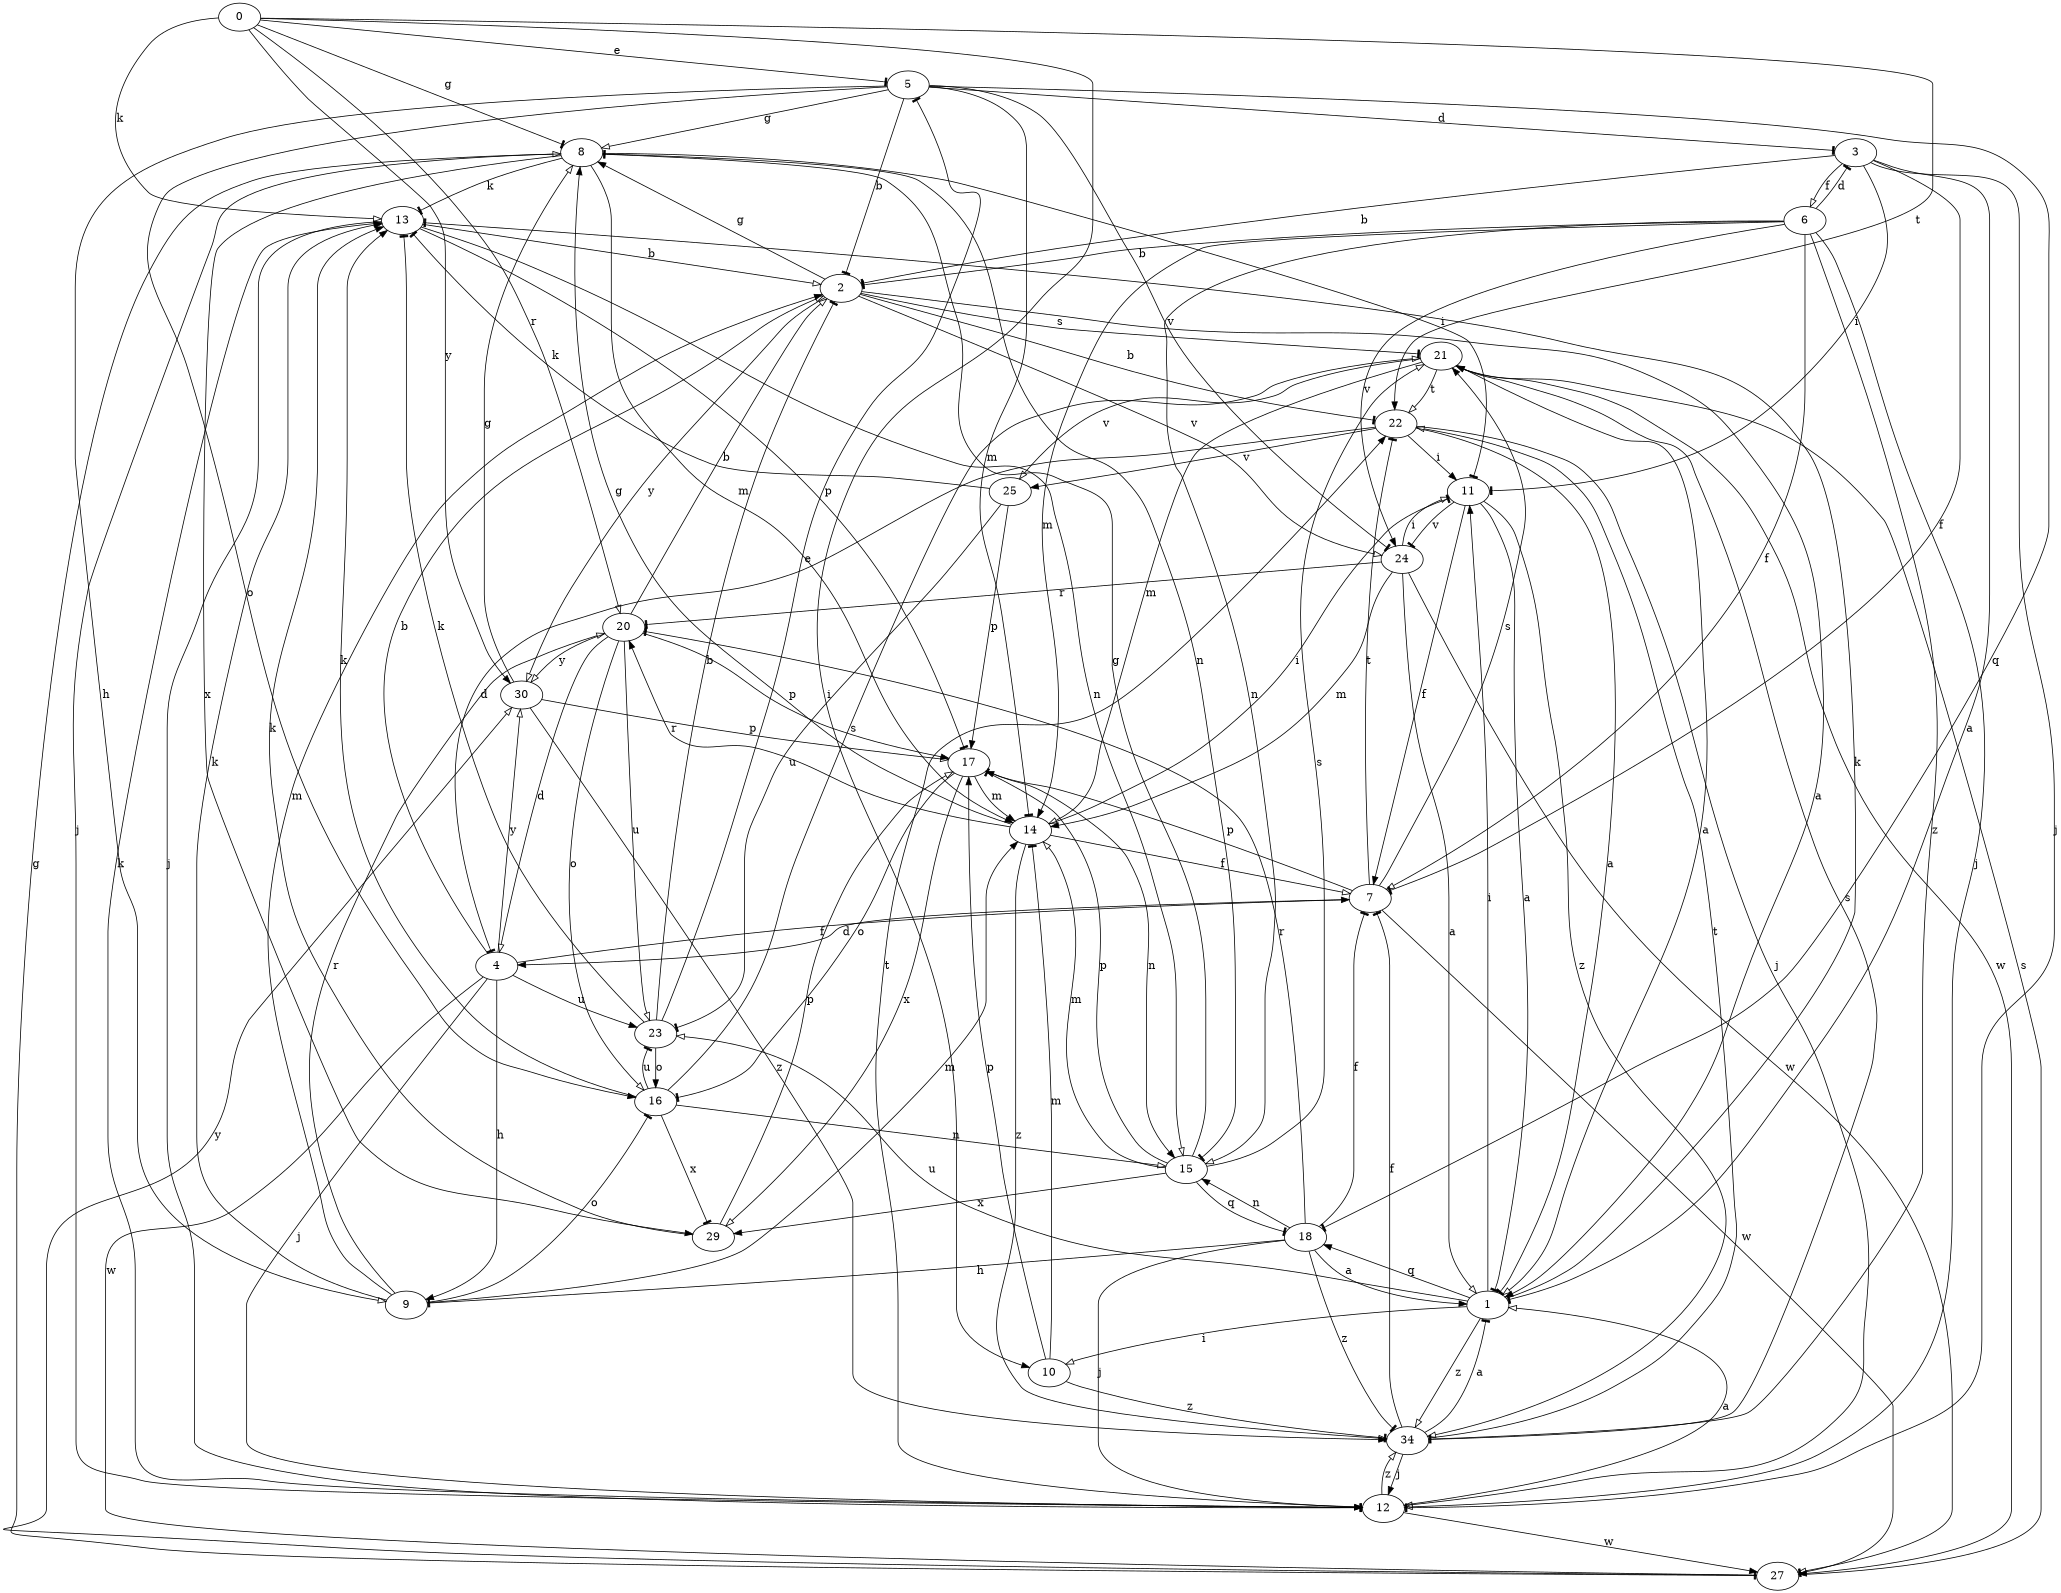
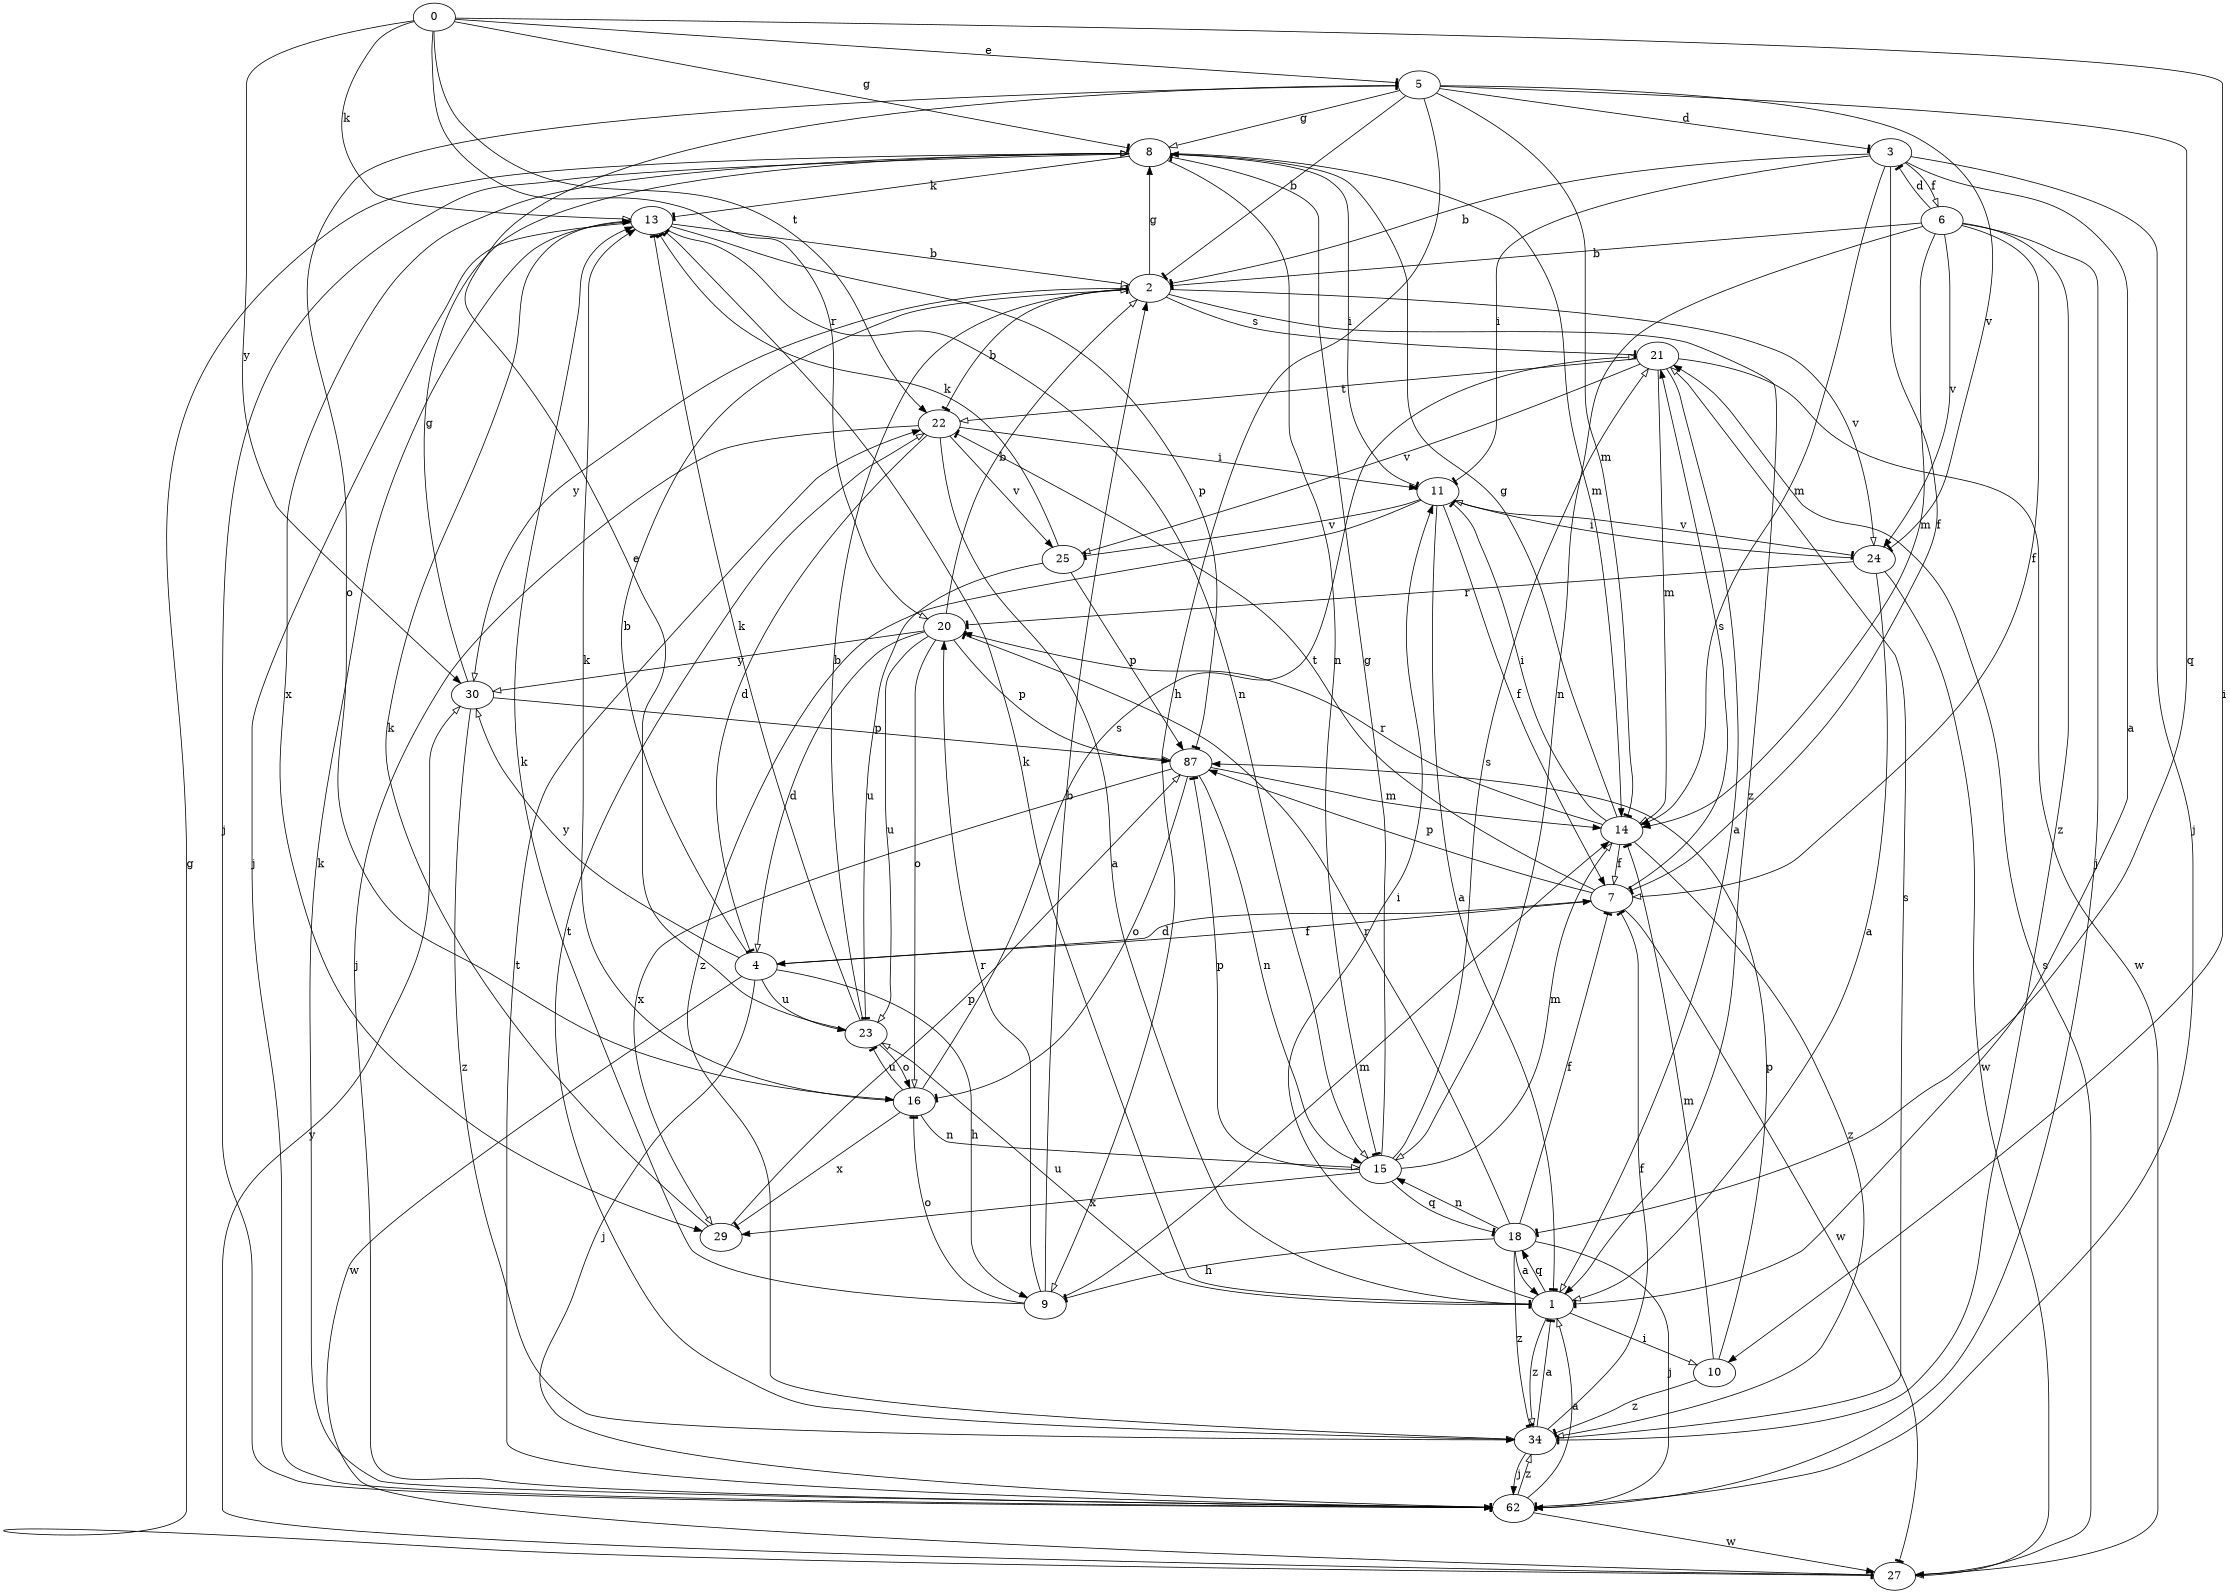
edge "11" -> "25": added, label "v"
edge "24" -> "14": now "3" -> "14"
node "17": label "17" -> "87"
edge "9" -> "2": label "m" -> "b"
edge "2" -> "1": label "a" -> "z"
edge "9" -> "20": arrowhead onormal -> normal
node "12": label "12" -> "62"
